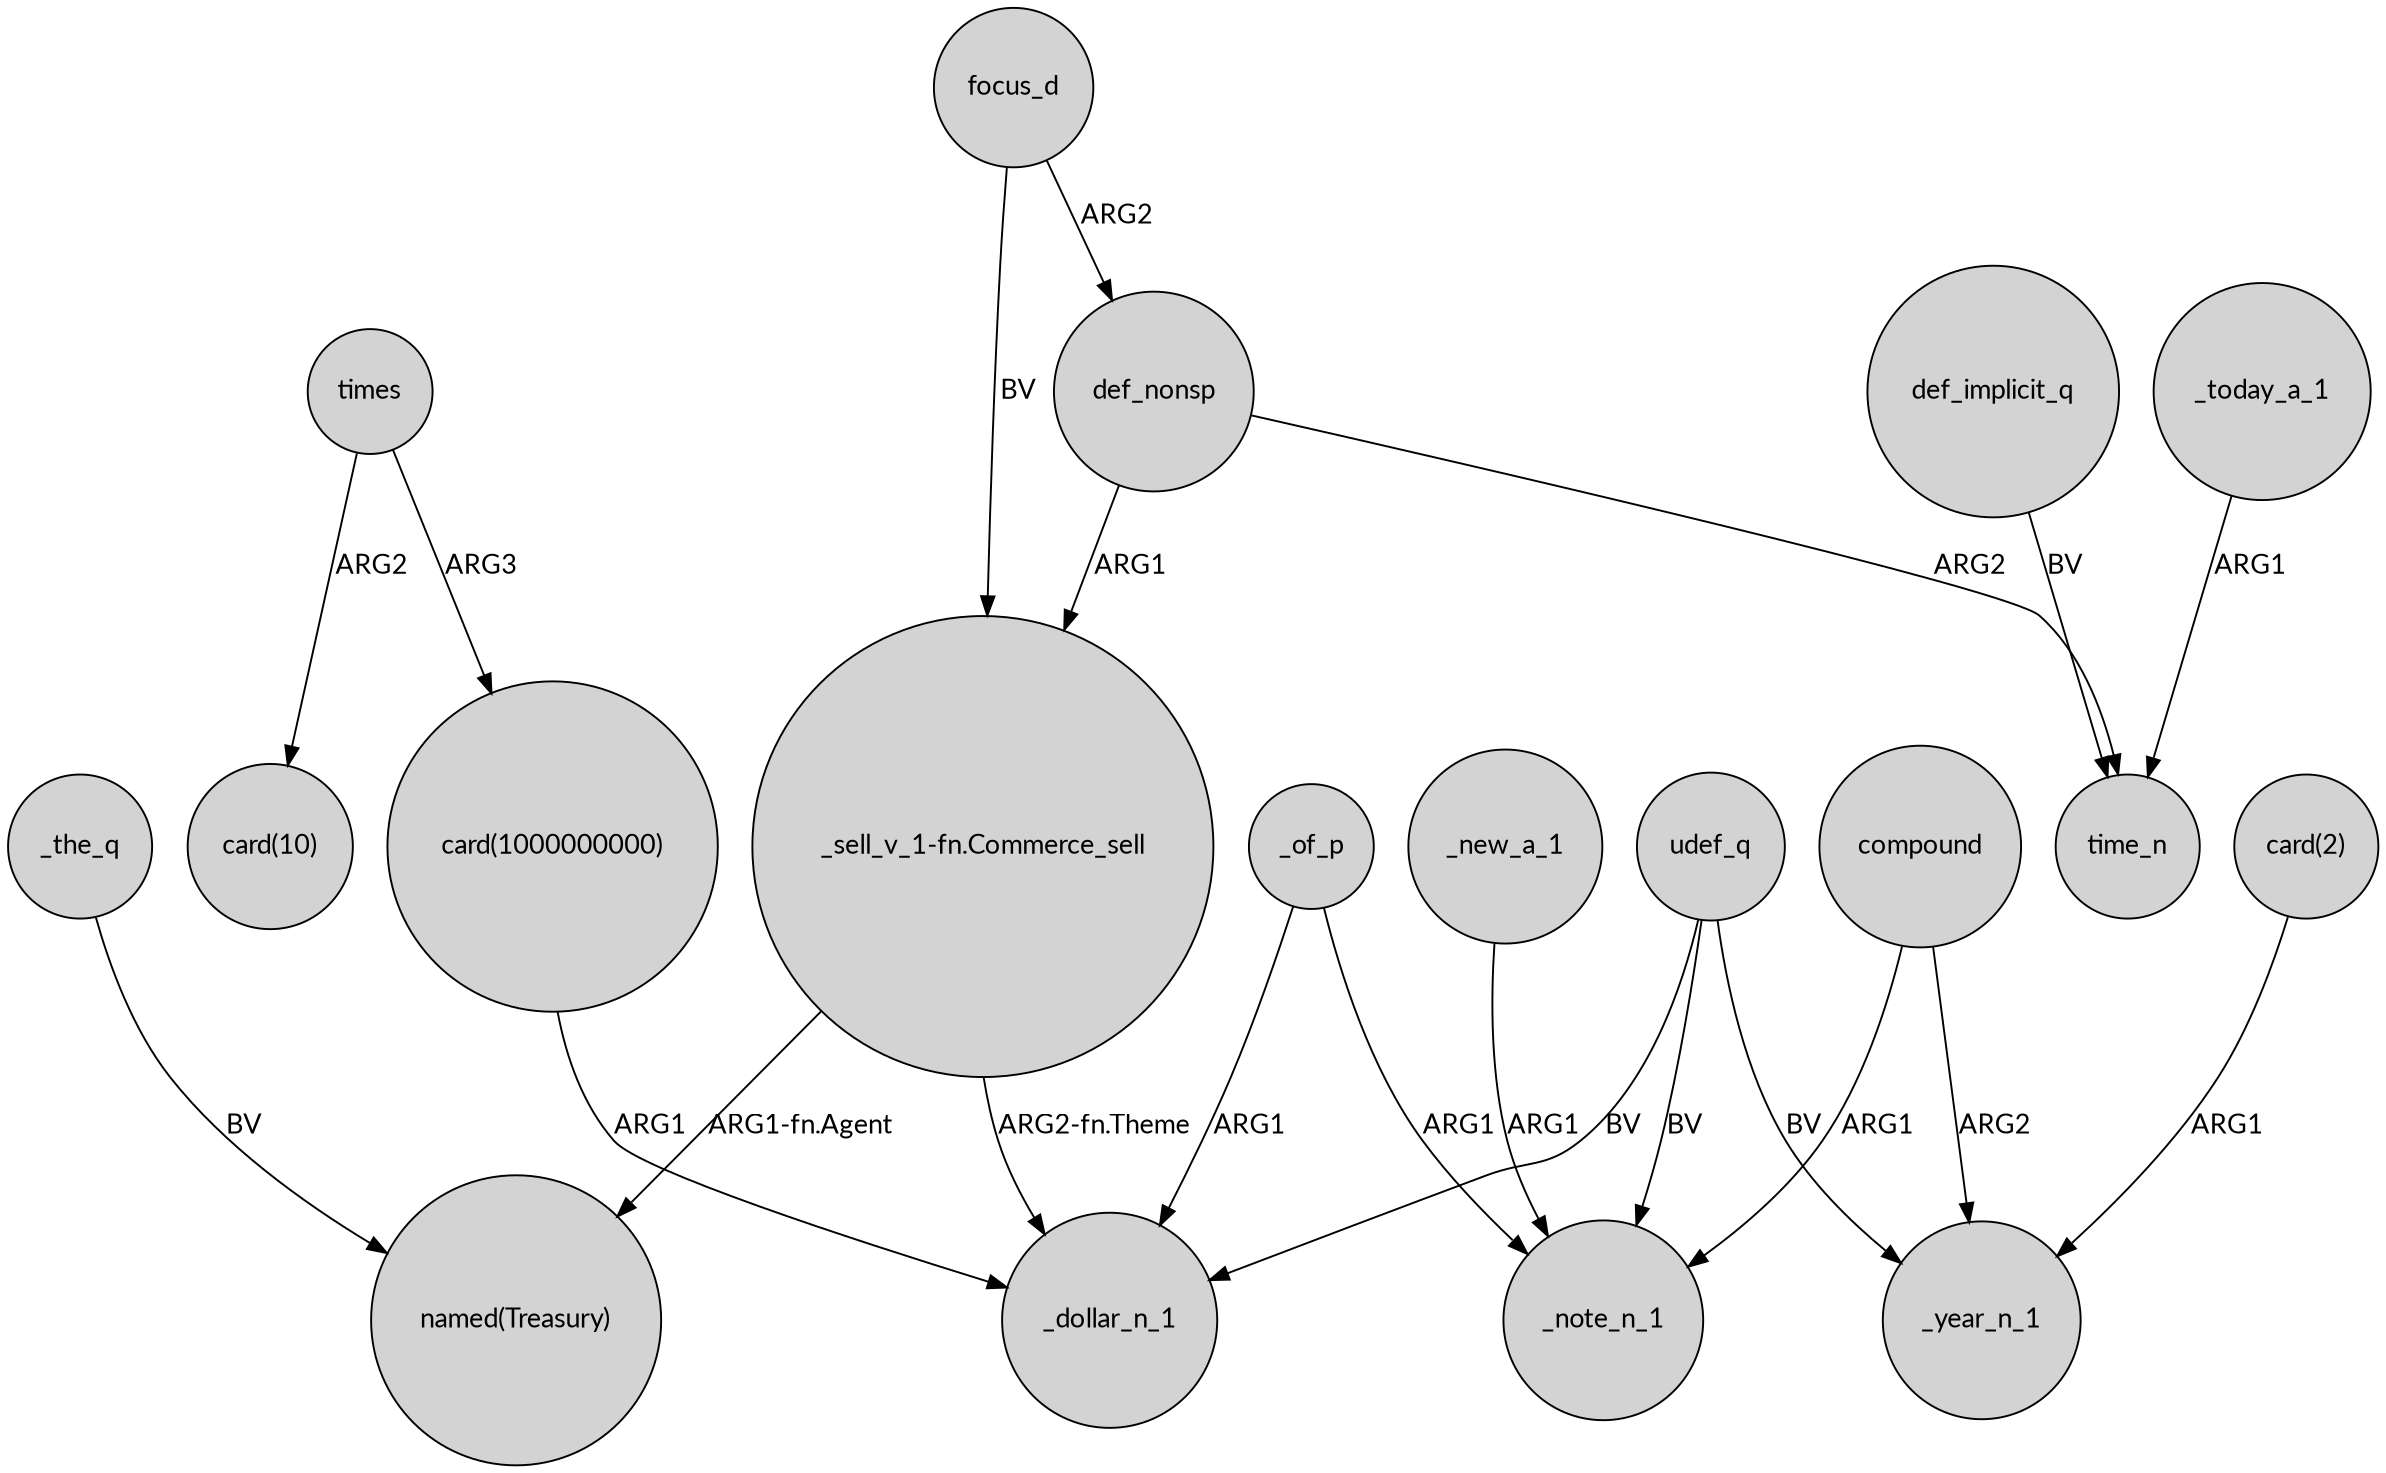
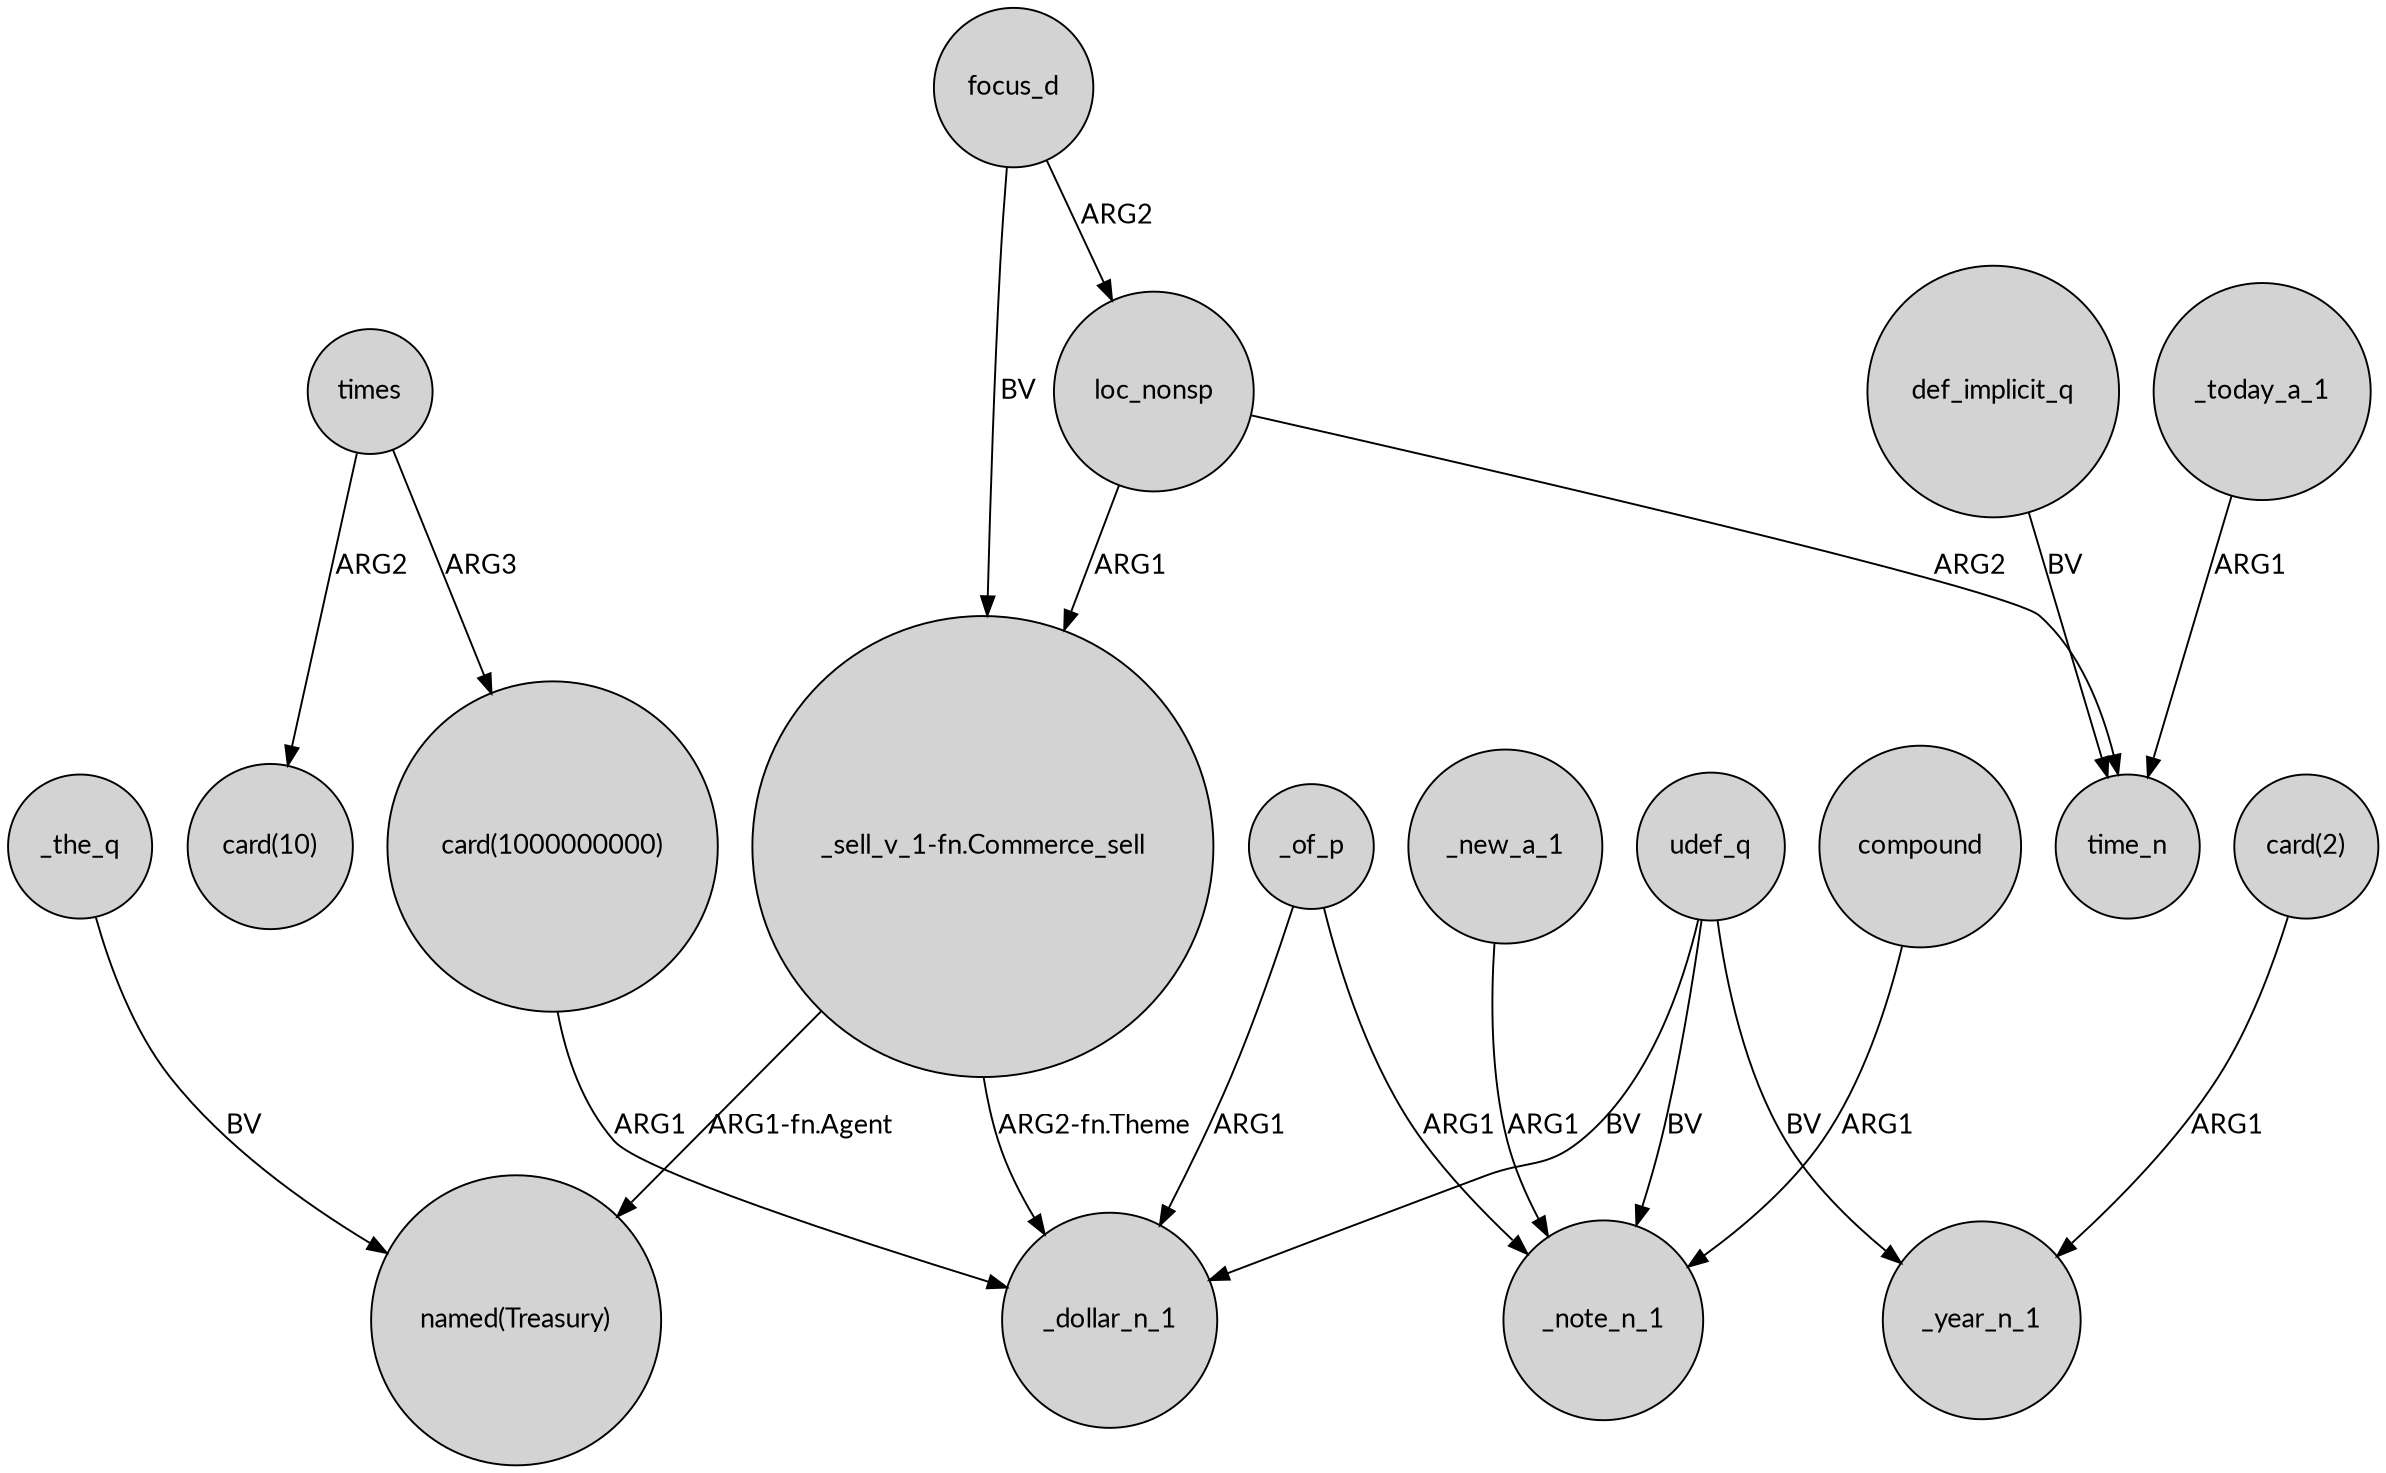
node "def_nonsp": label "def_nonsp" -> "loc_nonsp"
edge "compound" -> "_year_n_1": removed, label "ARG2"
